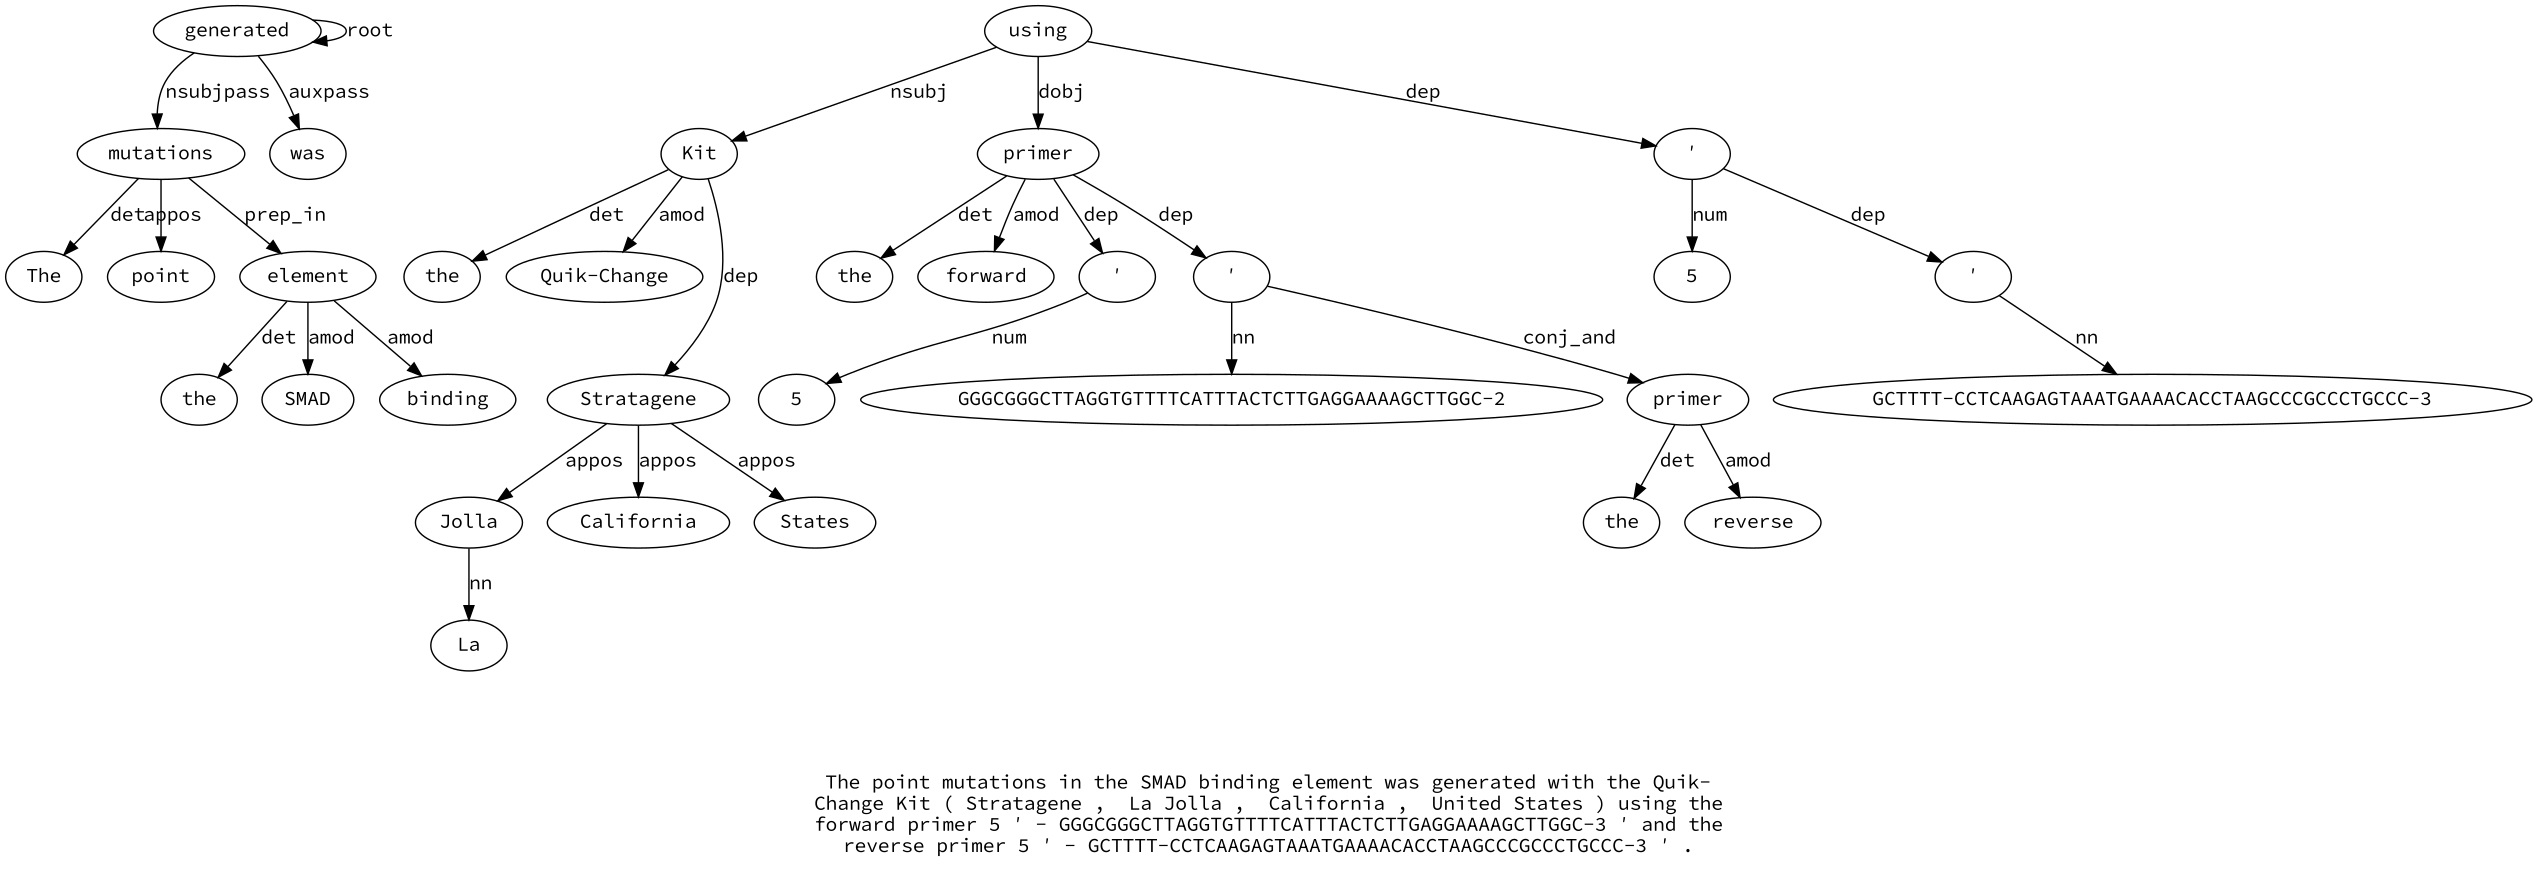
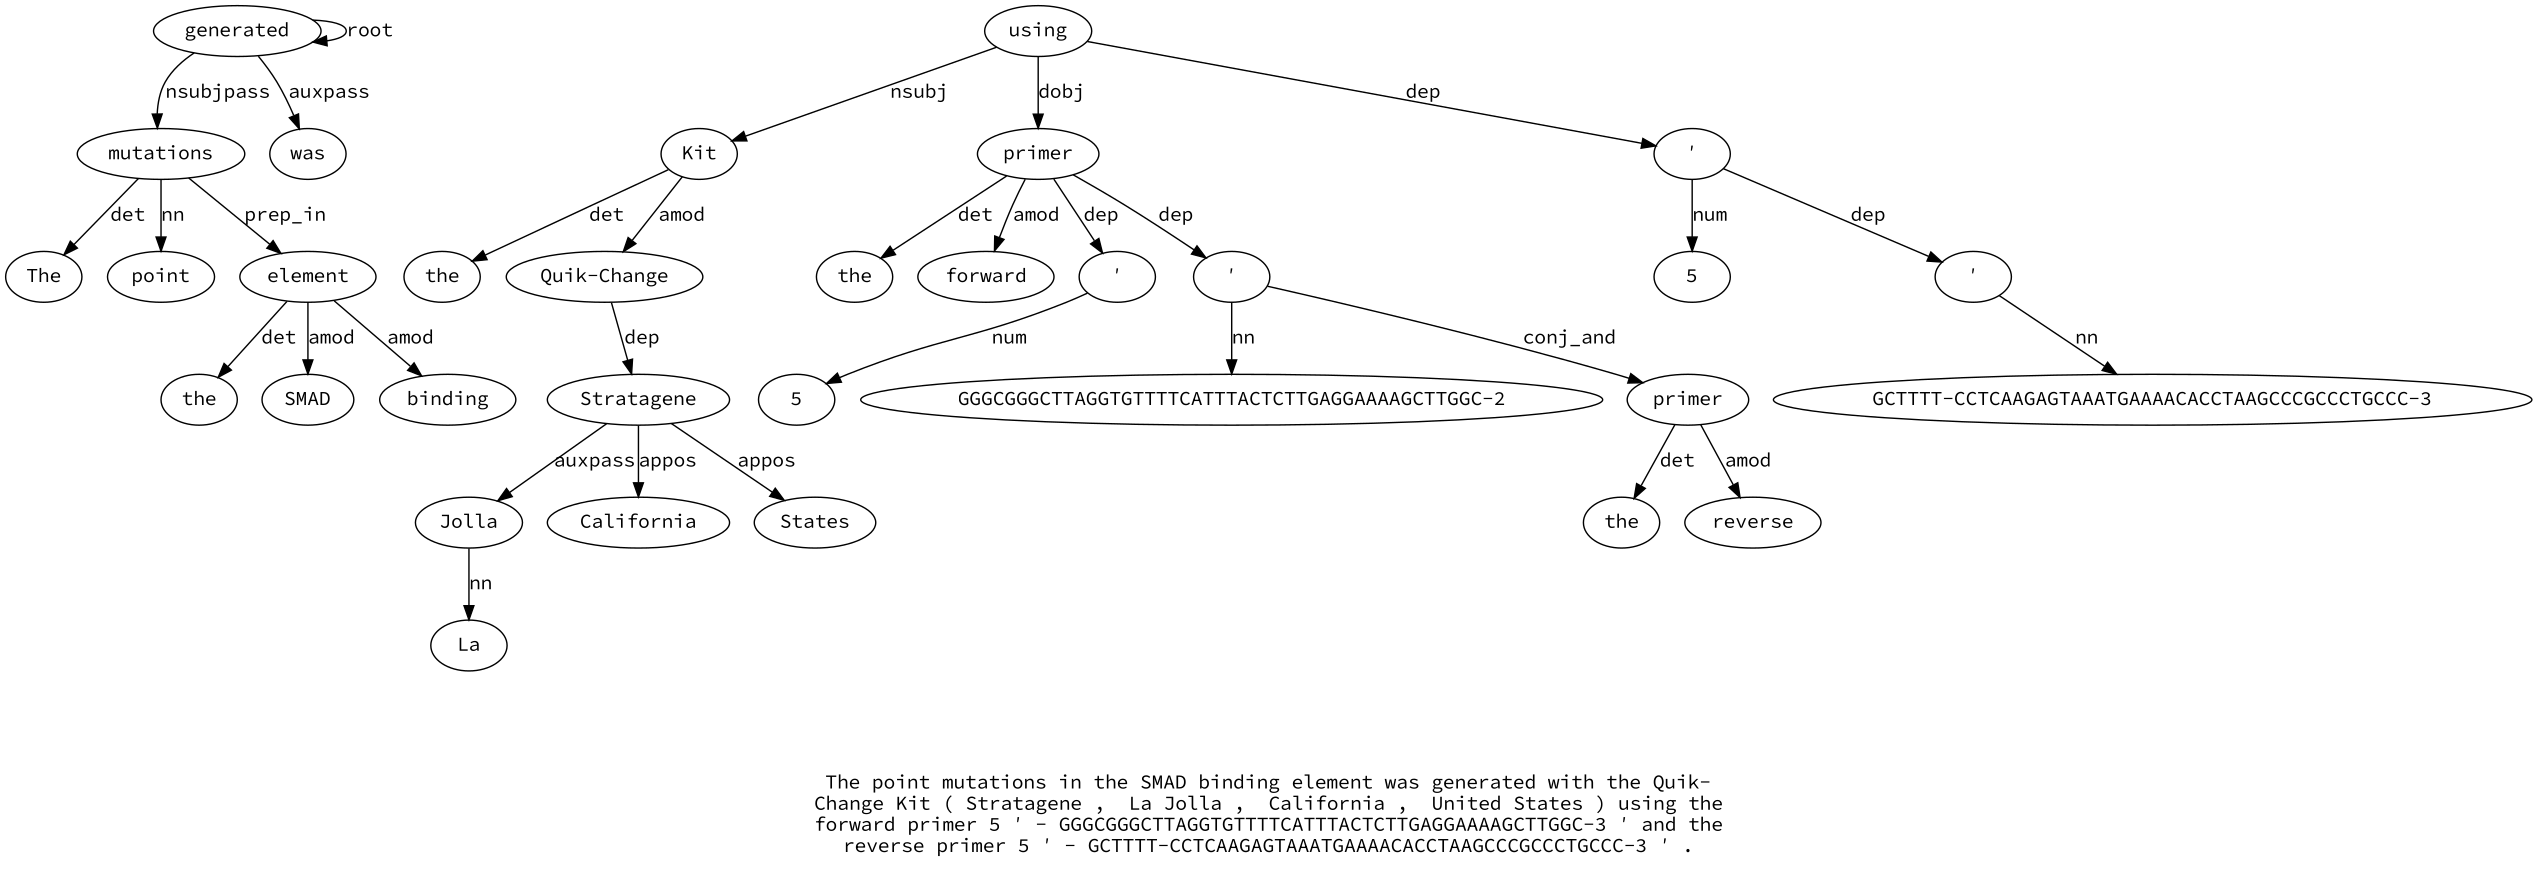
edge "mutations" -> "point": label "appos" -> "nn"
edge "Kit" -> "Stratagene": now "Quik-Change" -> "Stratagene"
edge "Stratagene" -> "Jolla": label "appos" -> "auxpass"
